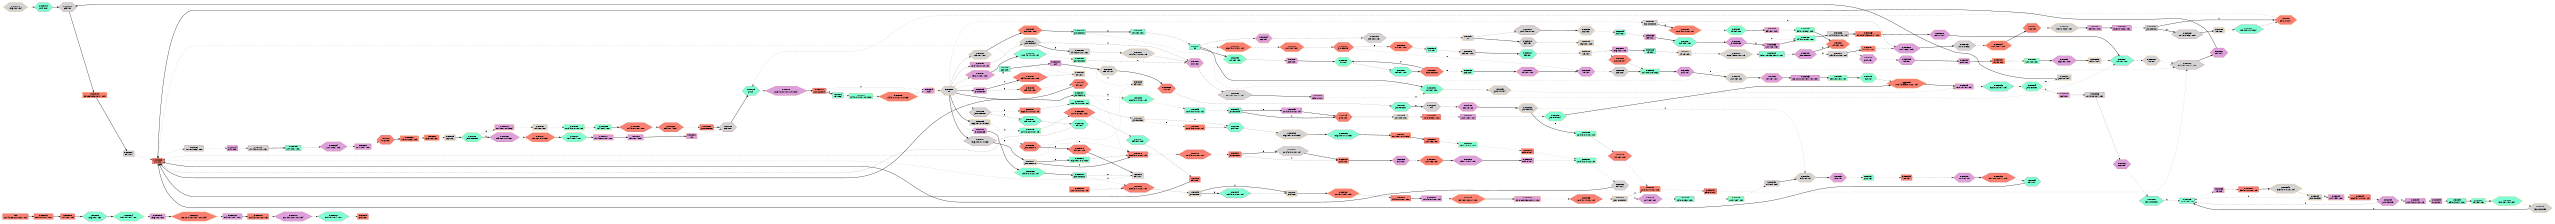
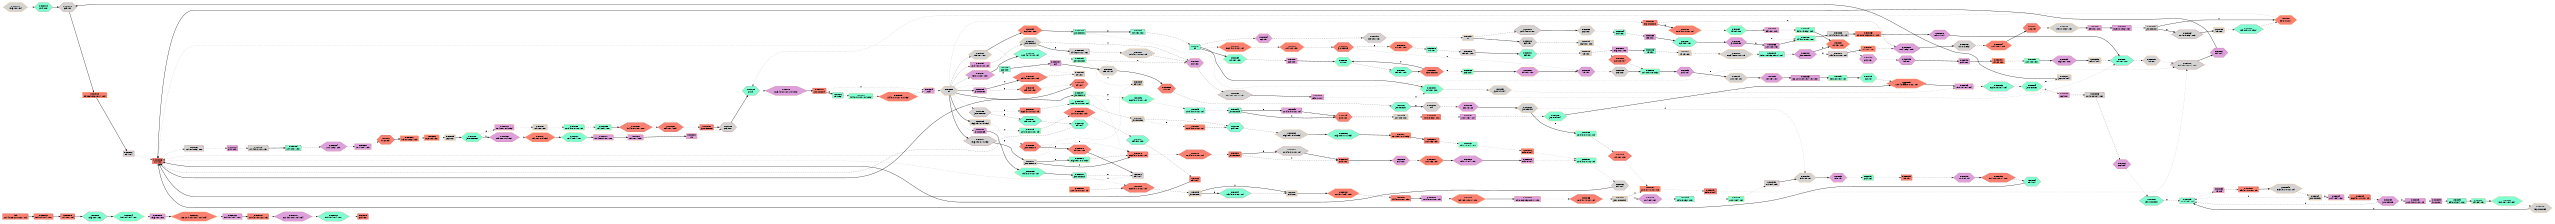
node "0x004a49a7 loop 0x004a4989": fillcolor lightgrey -> salmon
